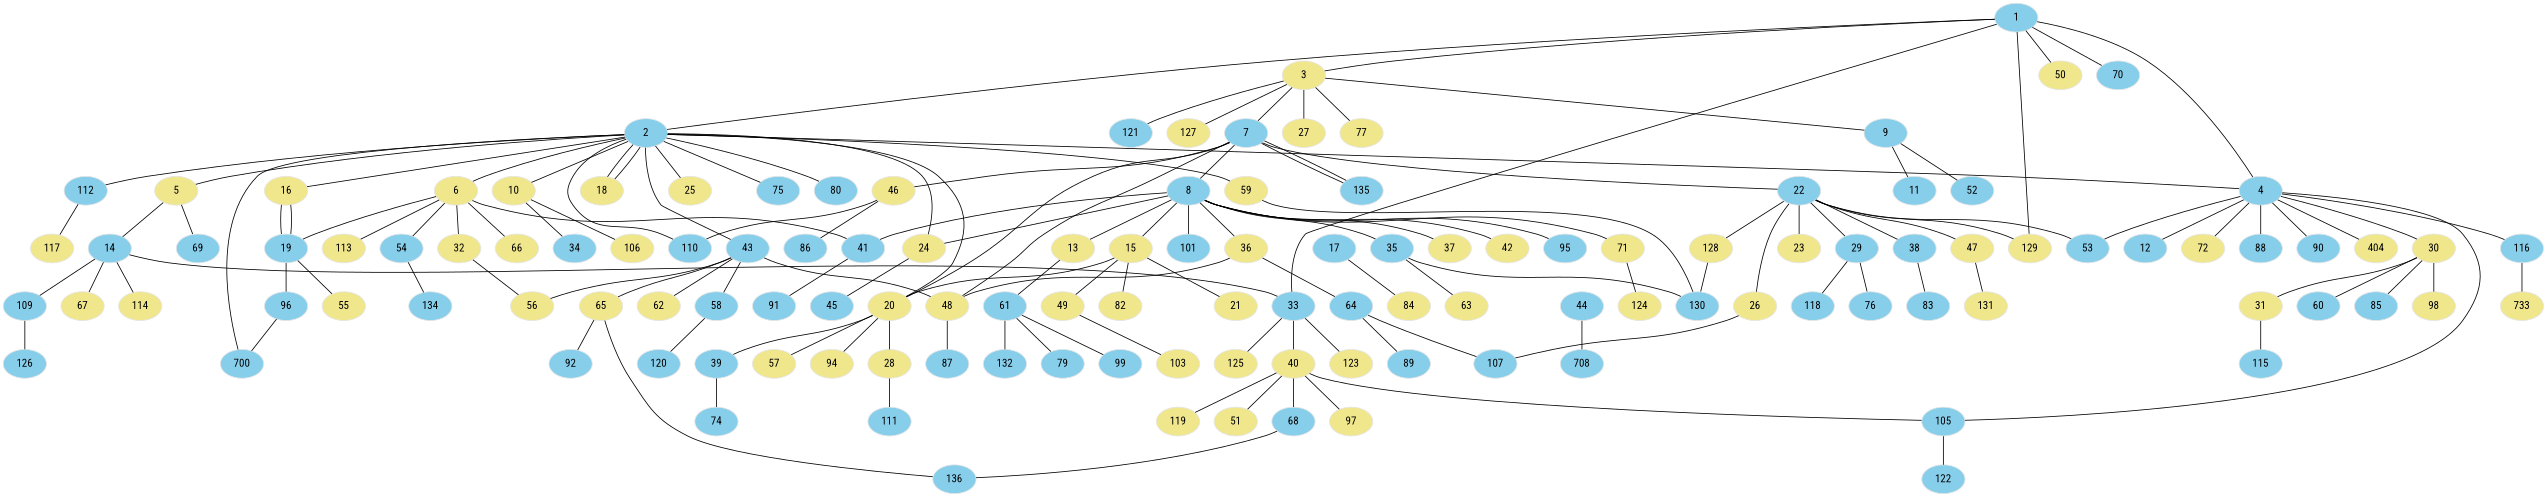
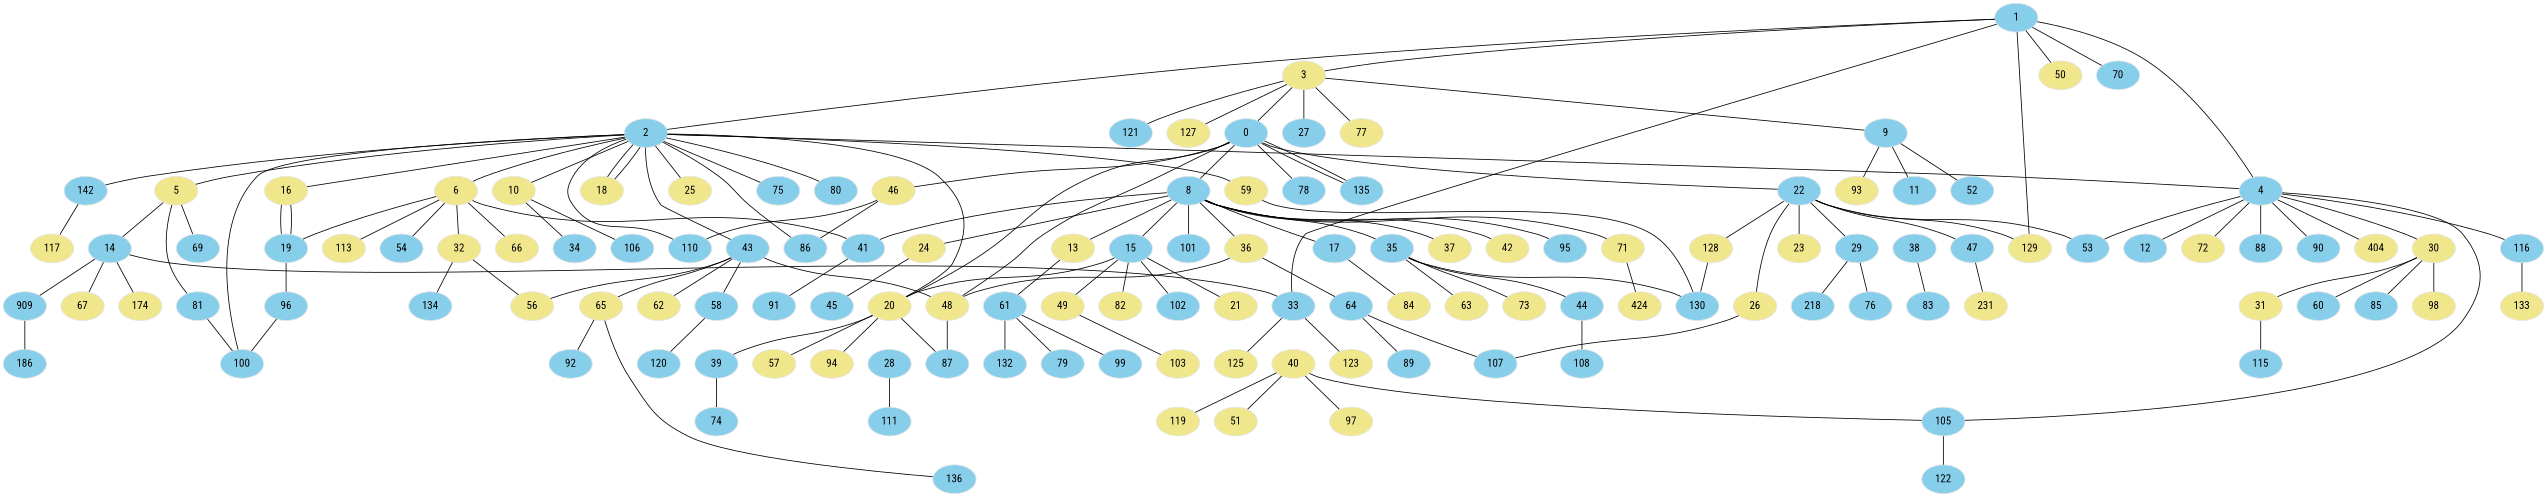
node "7": label "7" -> "0"
node "27": fillcolor khaki -> skyblue
edge "2" -- "24": now "2" -- "86"
node "112": label "112" -> "142"
node "78": added
node "93": added
edge "22" -- "38": removed
edge "8" -- "17": added
node "106": fillcolor khaki -> skyblue
node "15": fillcolor khaki -> skyblue
node "47": fillcolor khaki -> skyblue
edge "54" -- "134": now "32" -- "134"
edge "35" -- "44": added
node "109": label "109" -> "909"
node "114": label "114" -> "174"
node "81": added
node "55": removed
node "102": added
node "73": added
node "124": label "124" -> "424"
node "118": label "118" -> "218"
node "131": label "131" -> "231"
node "733": label "733" -> "133"
edge "20" -- "28": now "20" -- "87"
edge "33" -- "40": removed
node "126": label "126" -> "186"
node "700": label "700" -> "100"
node "28": fillcolor khaki -> skyblue
node "708": label "708" -> "108"
node "68": removed
